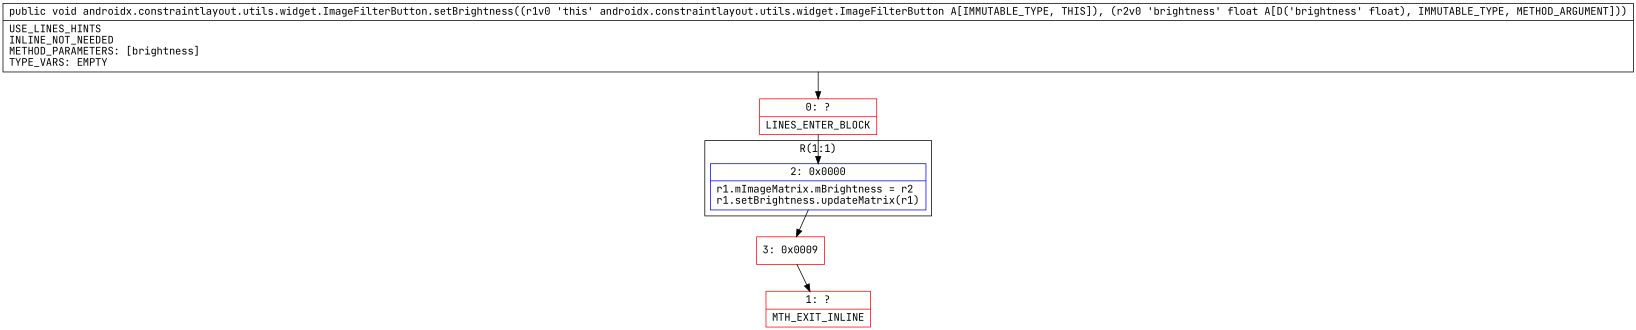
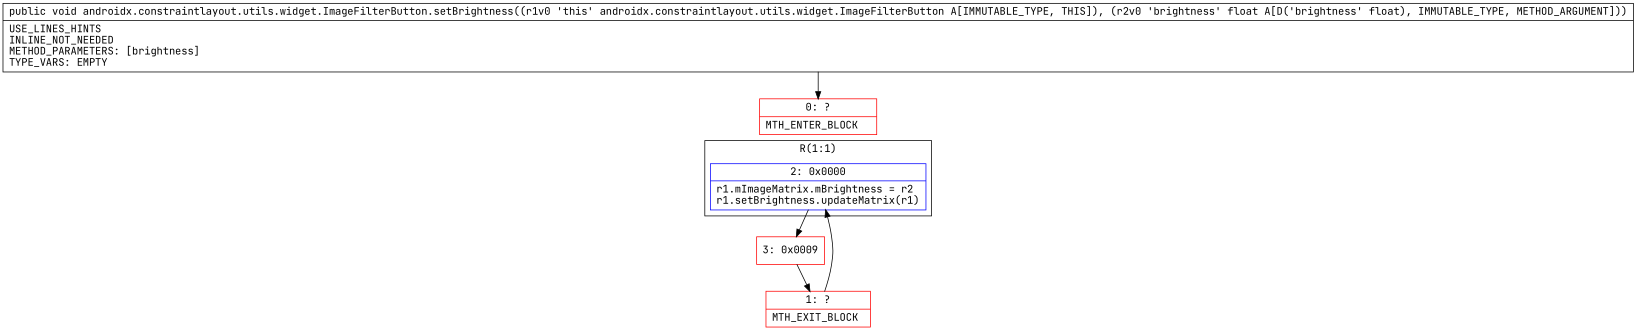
node "0: ?": text "LINES_ENTER_BLOCK" -> "MTH_ENTER_BLOCK"
edge "0: ?" -> "2: 0x0000": now "1: ?" -> "2: 0x0000"
node "1: ?": text "MTH_EXIT_INLINE" -> "MTH_EXIT_BLOCK"
